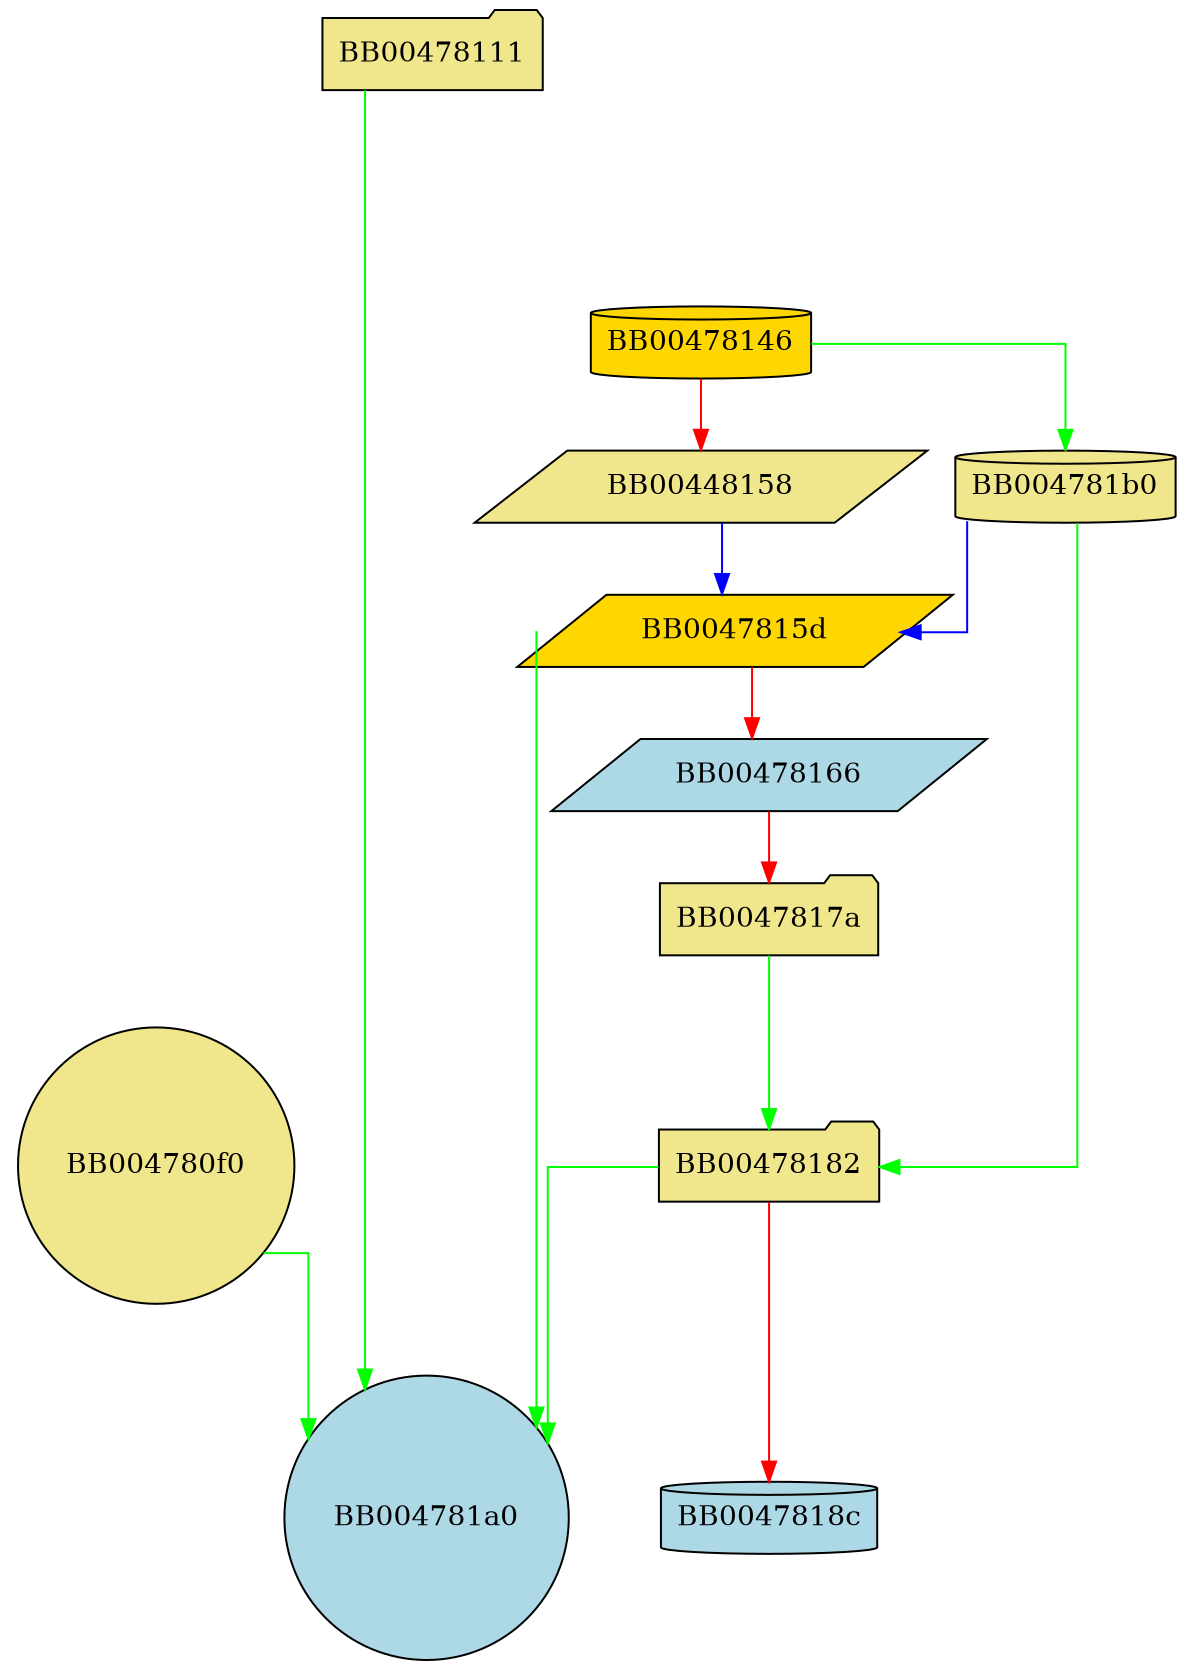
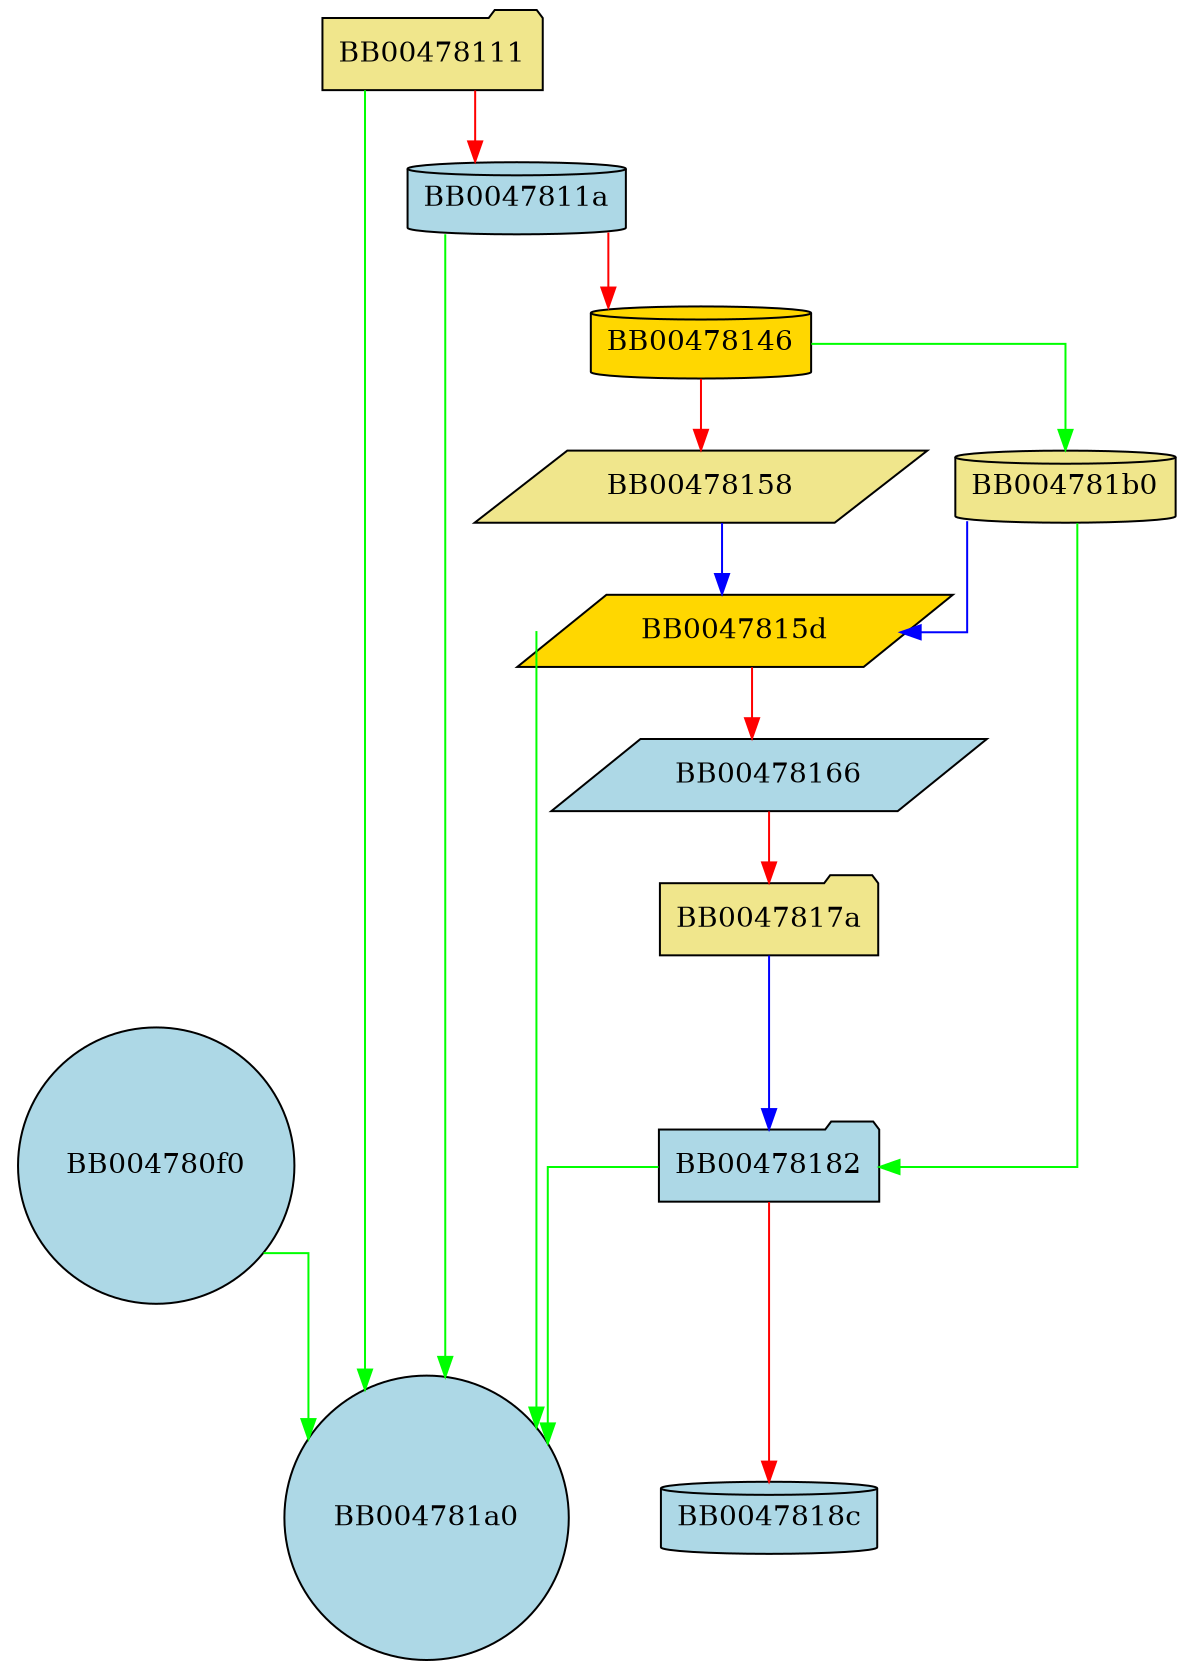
node "BB0047811a": added
node "BB00448158": label "BB00448158" -> "BB00478158"
edge "BB0047817a" -> "BB00478182": color green -> blue
node "BB004780f0": fillcolor khaki -> lightblue
node "BB00478182": fillcolor khaki -> lightblue
